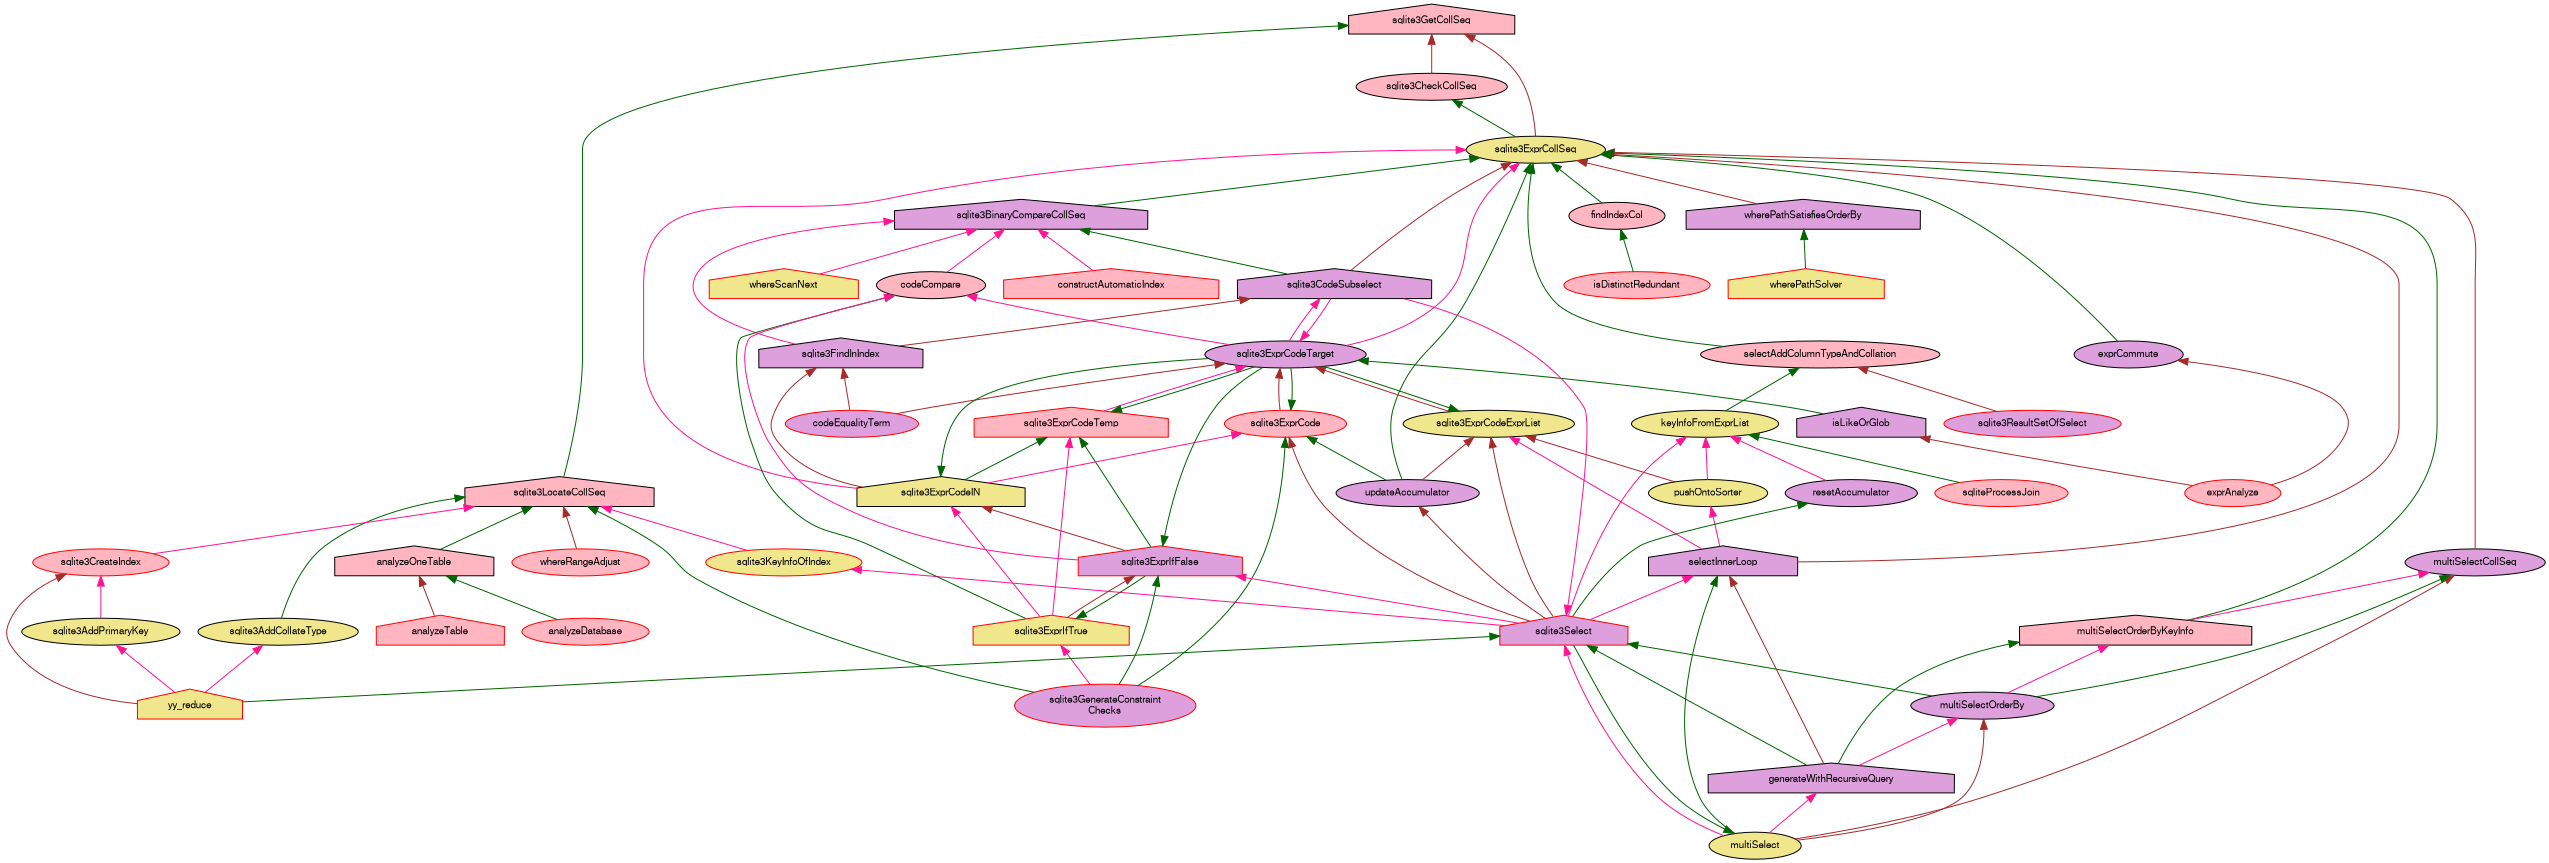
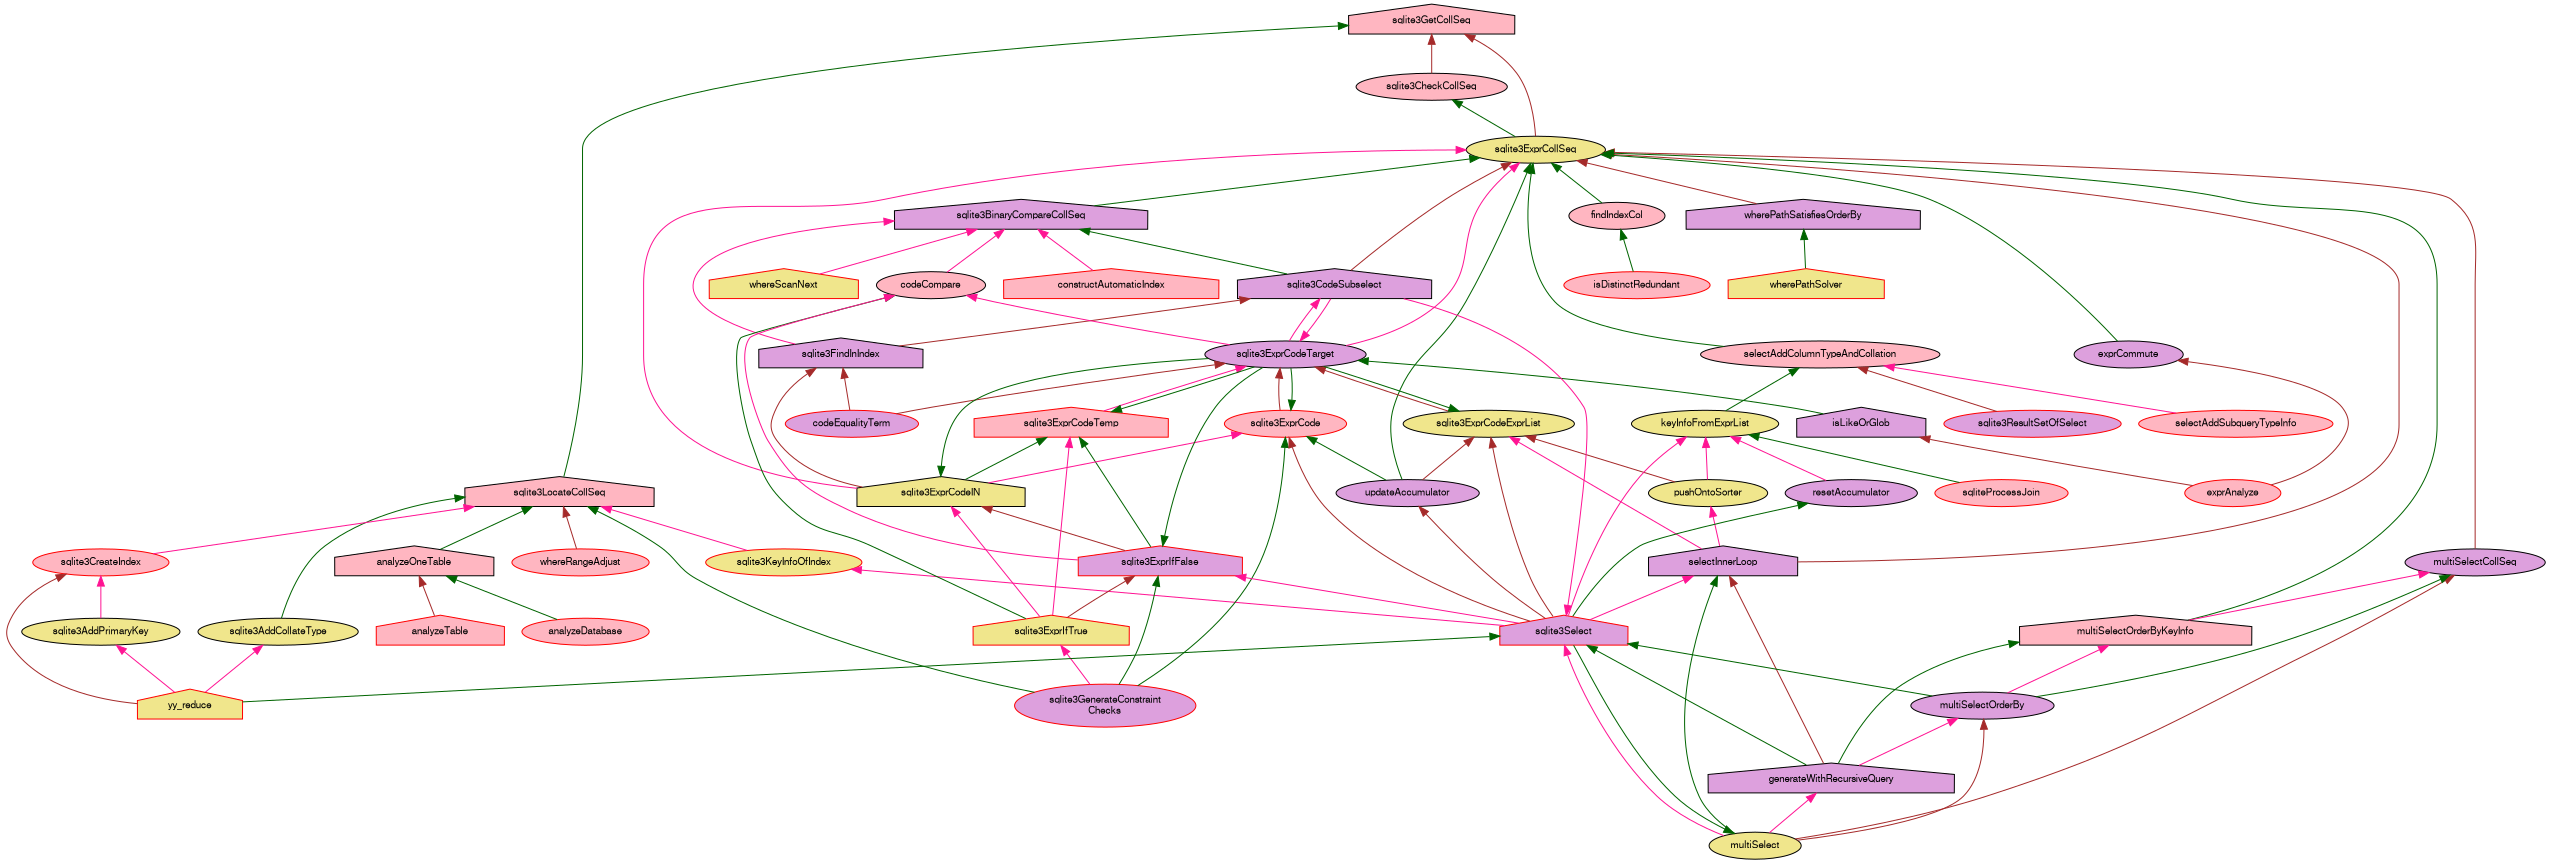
node "selectAddSubqueryTypeInfo": added
edge "sqlite3ExprIfFalse" -> "sqlite3ExprIfTrue": removed
